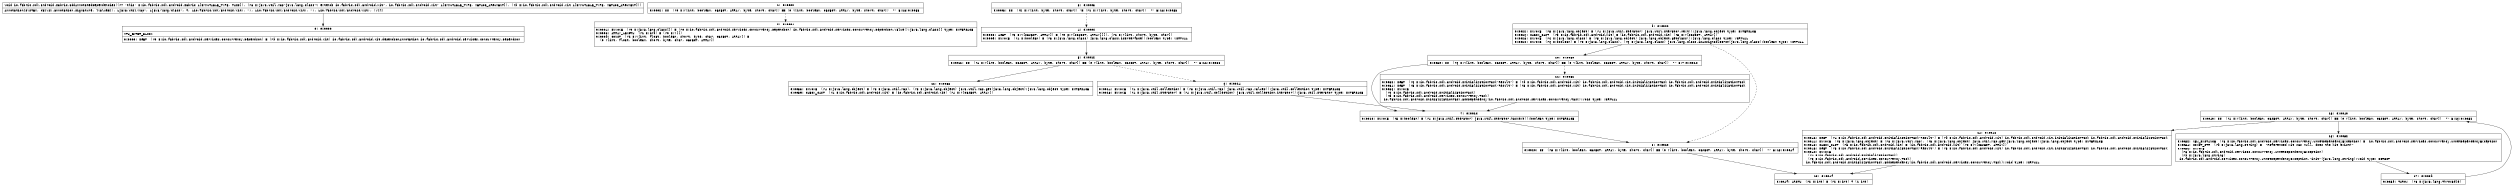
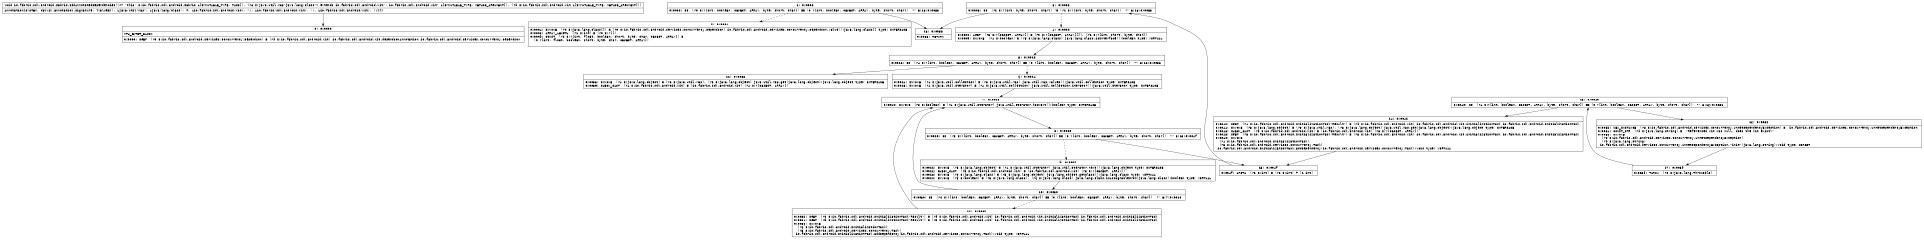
node "18: 0x005a": added
edge "15: 0x004f" -> "3: 0x000a": added
edge "9: 0x0022" -> "8: 0x0020": reversed
